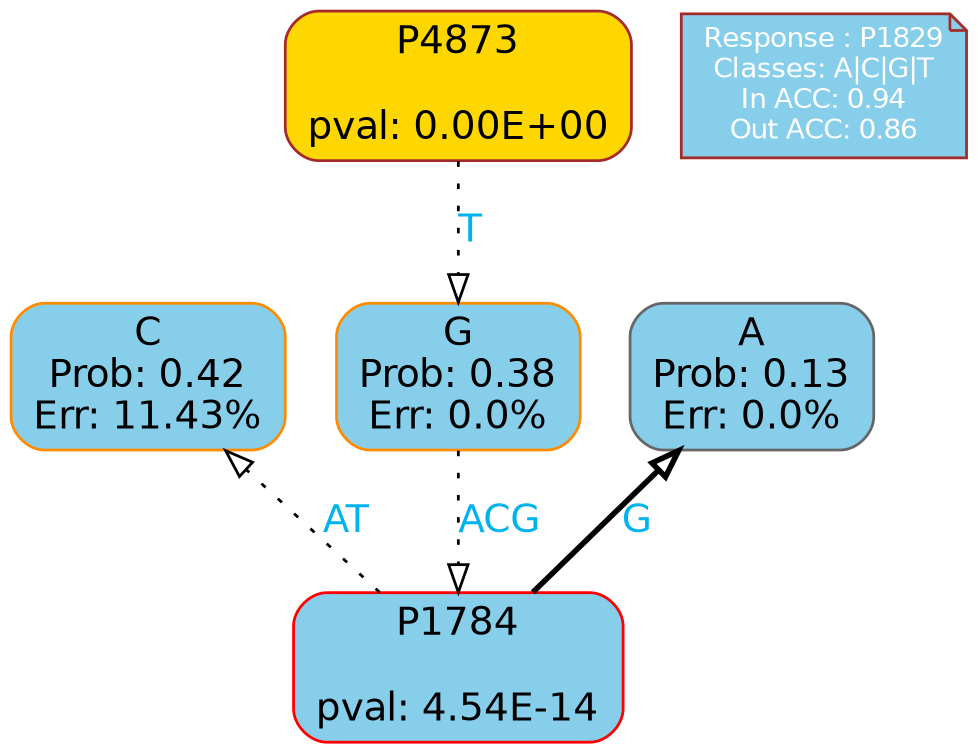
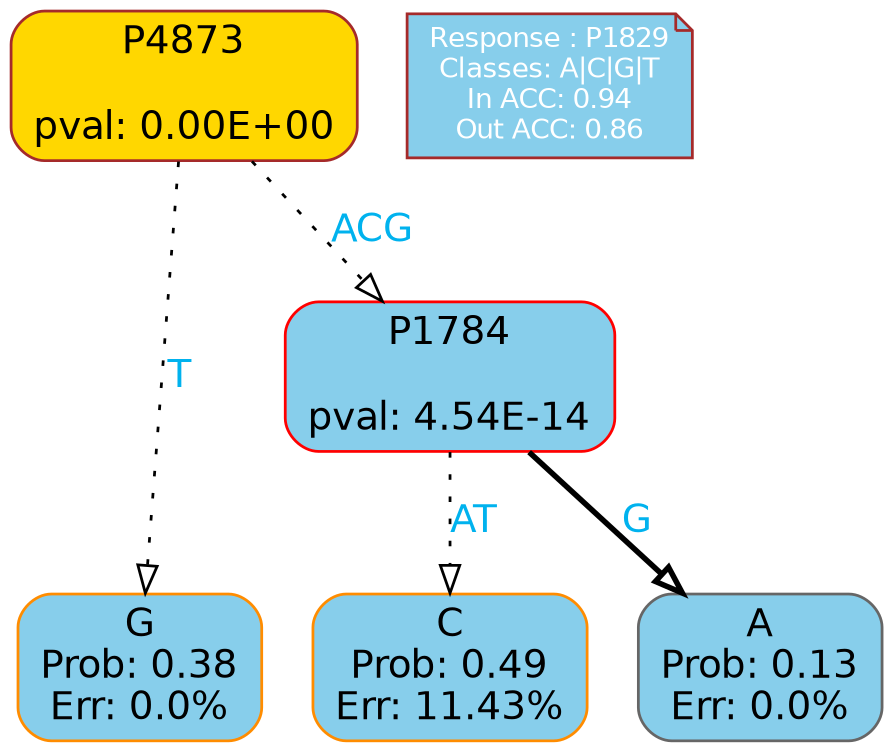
node "C Prob: 0.42 Err: 11.43%": label "C Prob: 0.42 Err: 11.43%" -> "C Prob: 0.49 Err: 11.43%"
edge "G Prob: 0.38 Err: 0.0%" -> "P1784 pval: 4.54E-14": now "P4873 pval: 0.00E+00" -> "P1784 pval: 4.54E-14"
